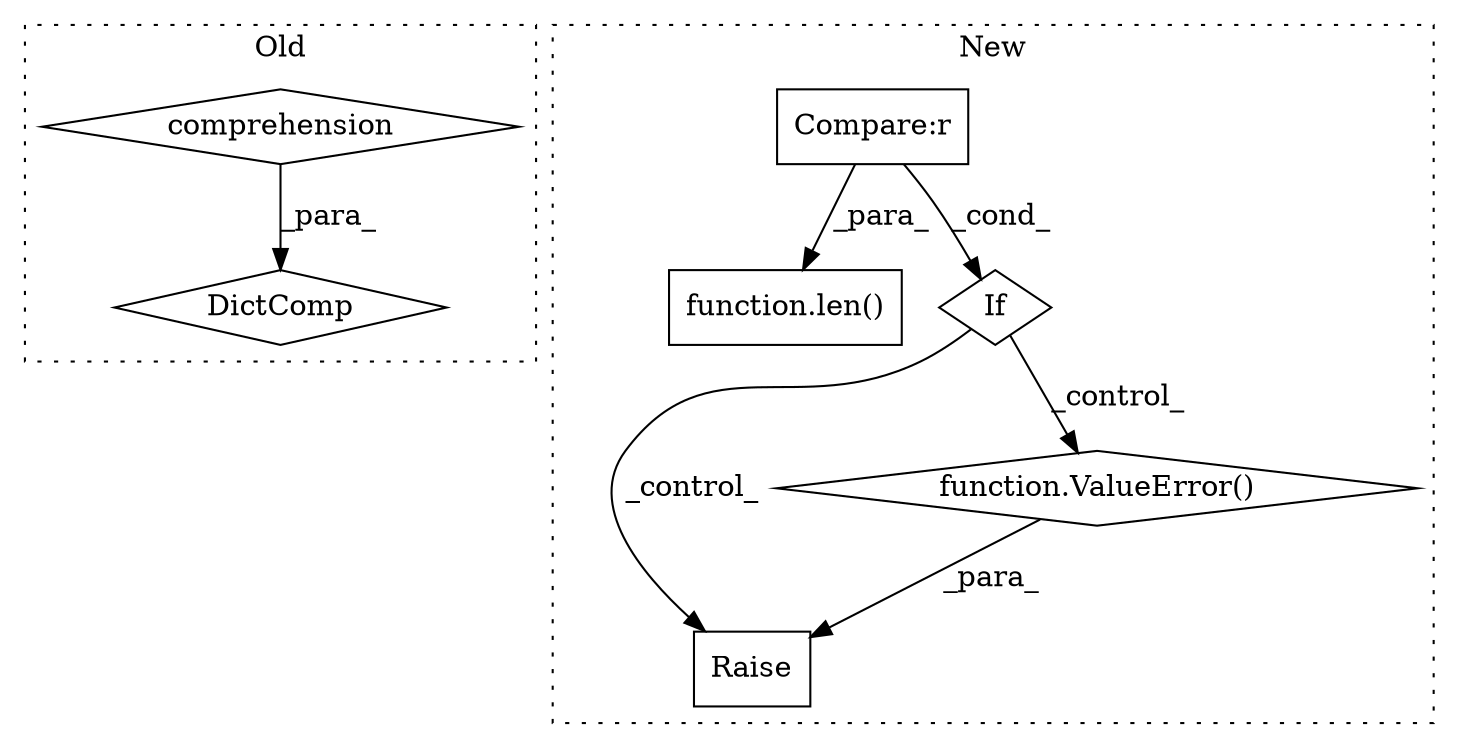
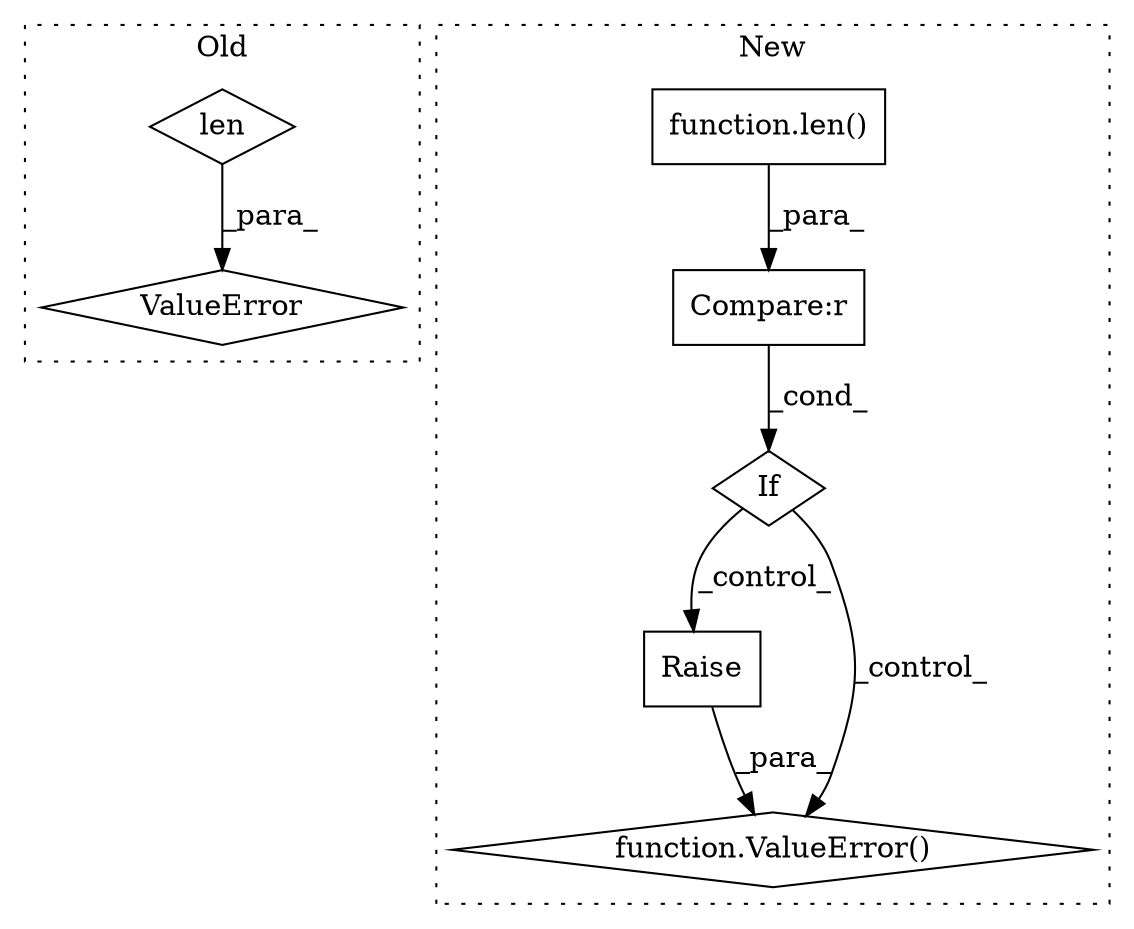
node "comprehension": label "comprehension" -> "len"
edge "Compare:r" -> "function.len()": reversed
node "DictComp": label "DictComp" -> "ValueError"
edge "function.ValueError()" -> "Raise": reversed
